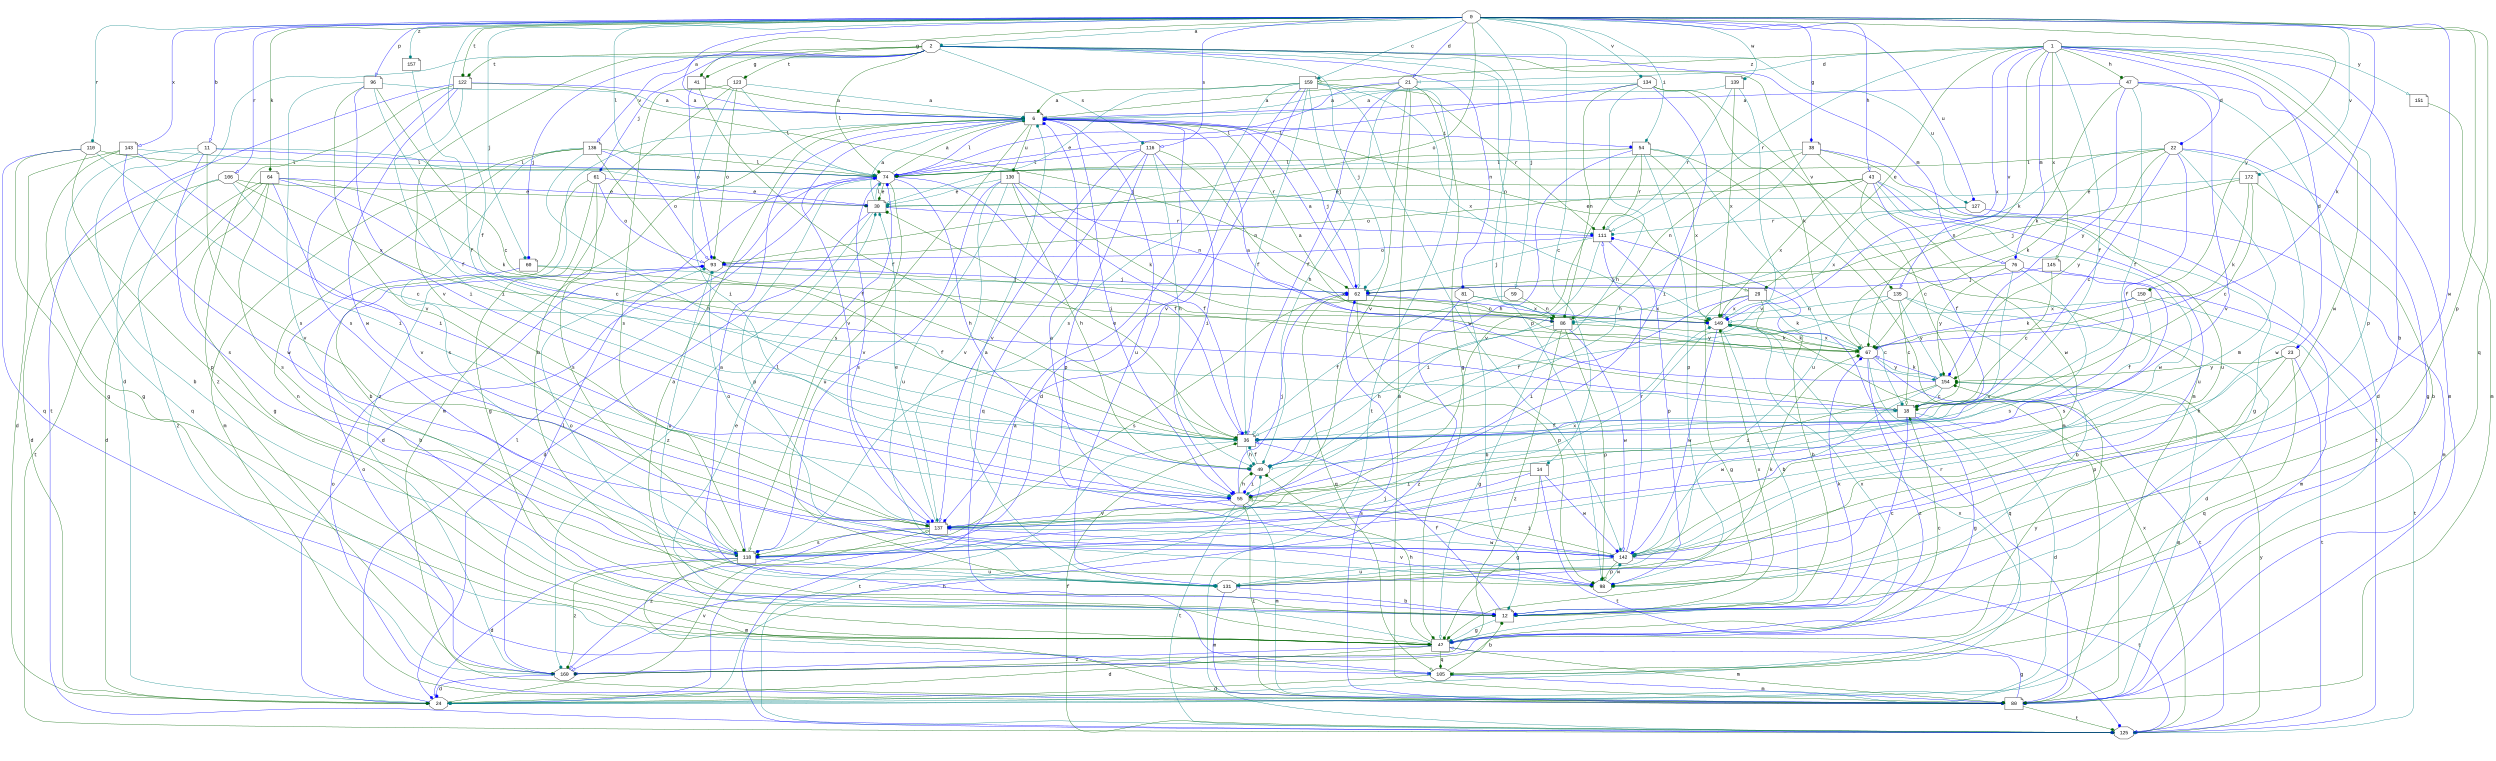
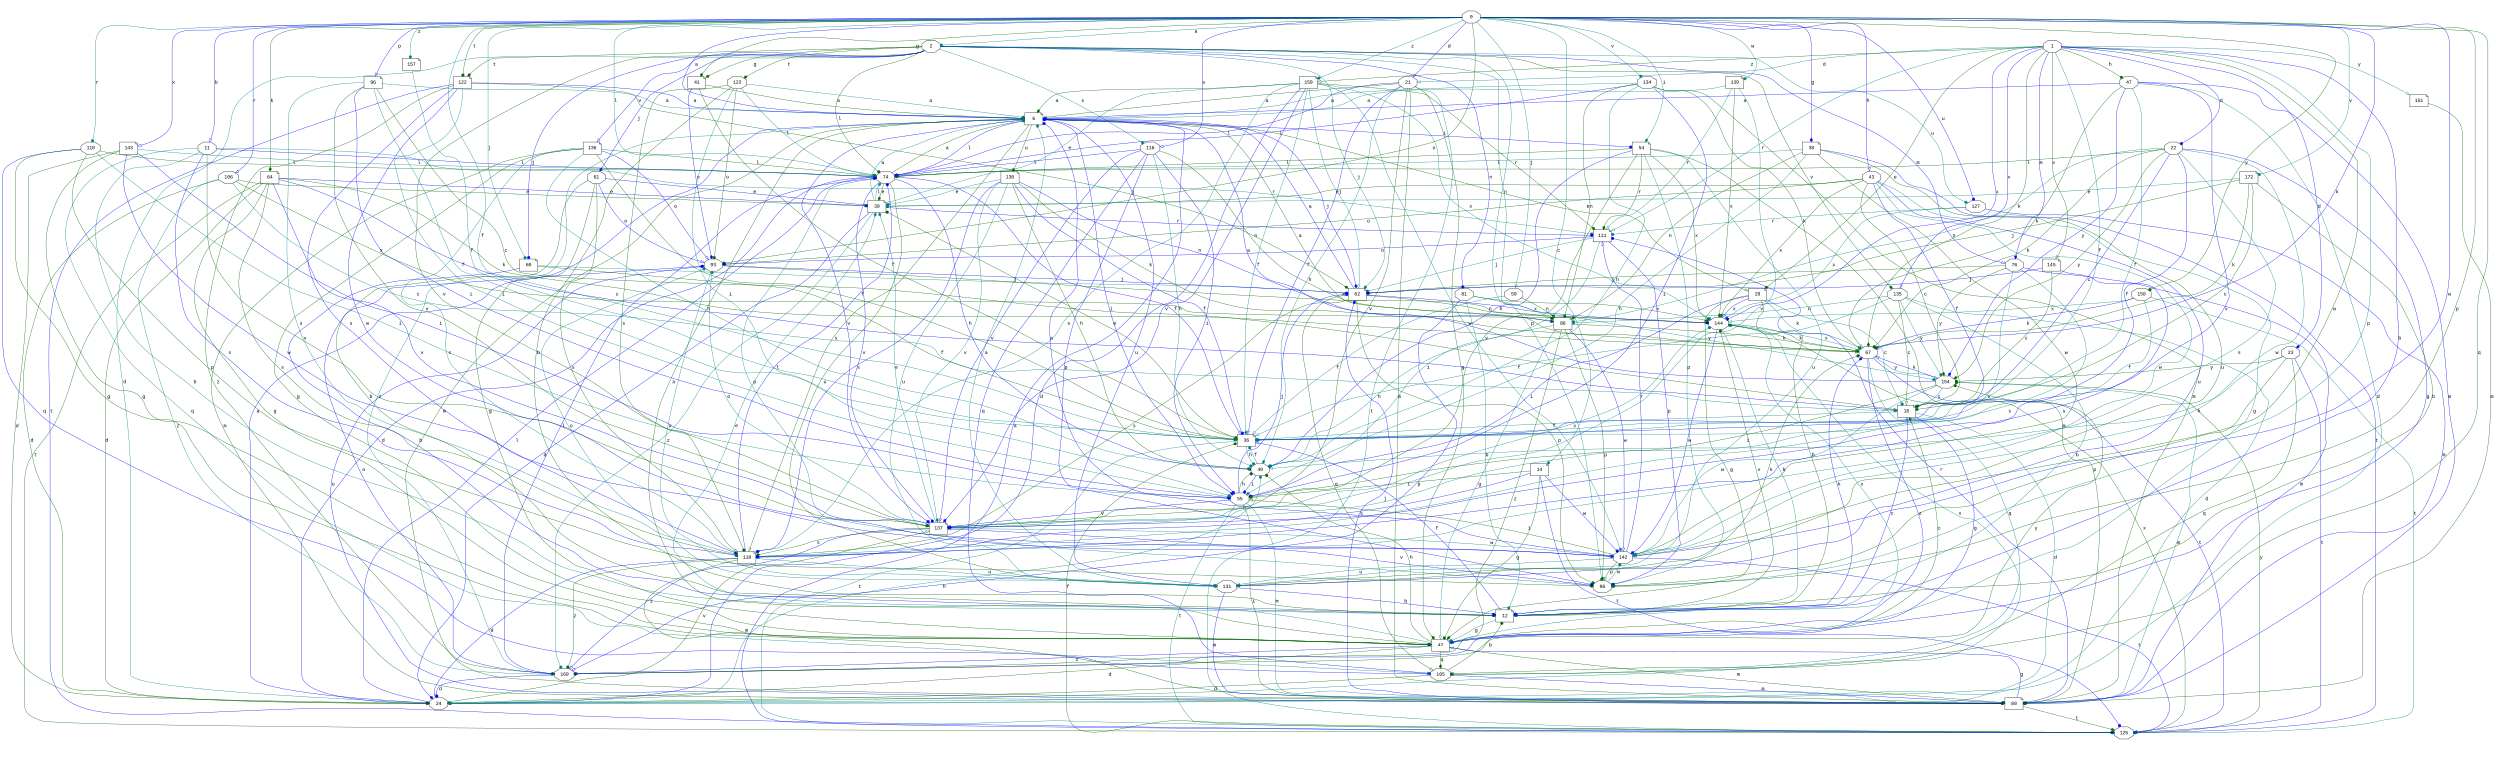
edge "0" -> "159": label "c" -> "z"
node "149": label "149" -> "144"
edge "22" -> "118": label "m" -> "s"
edge "136" -> "42": label "n" -> "g"
edge "1" -> "142": arrowhead dot -> onormal
edge "81" -> "160": label "z" -> "p"
edge "12" -> "6": now "24" -> "6"
edge "42" -> "24": arrowhead onormal -> dot
